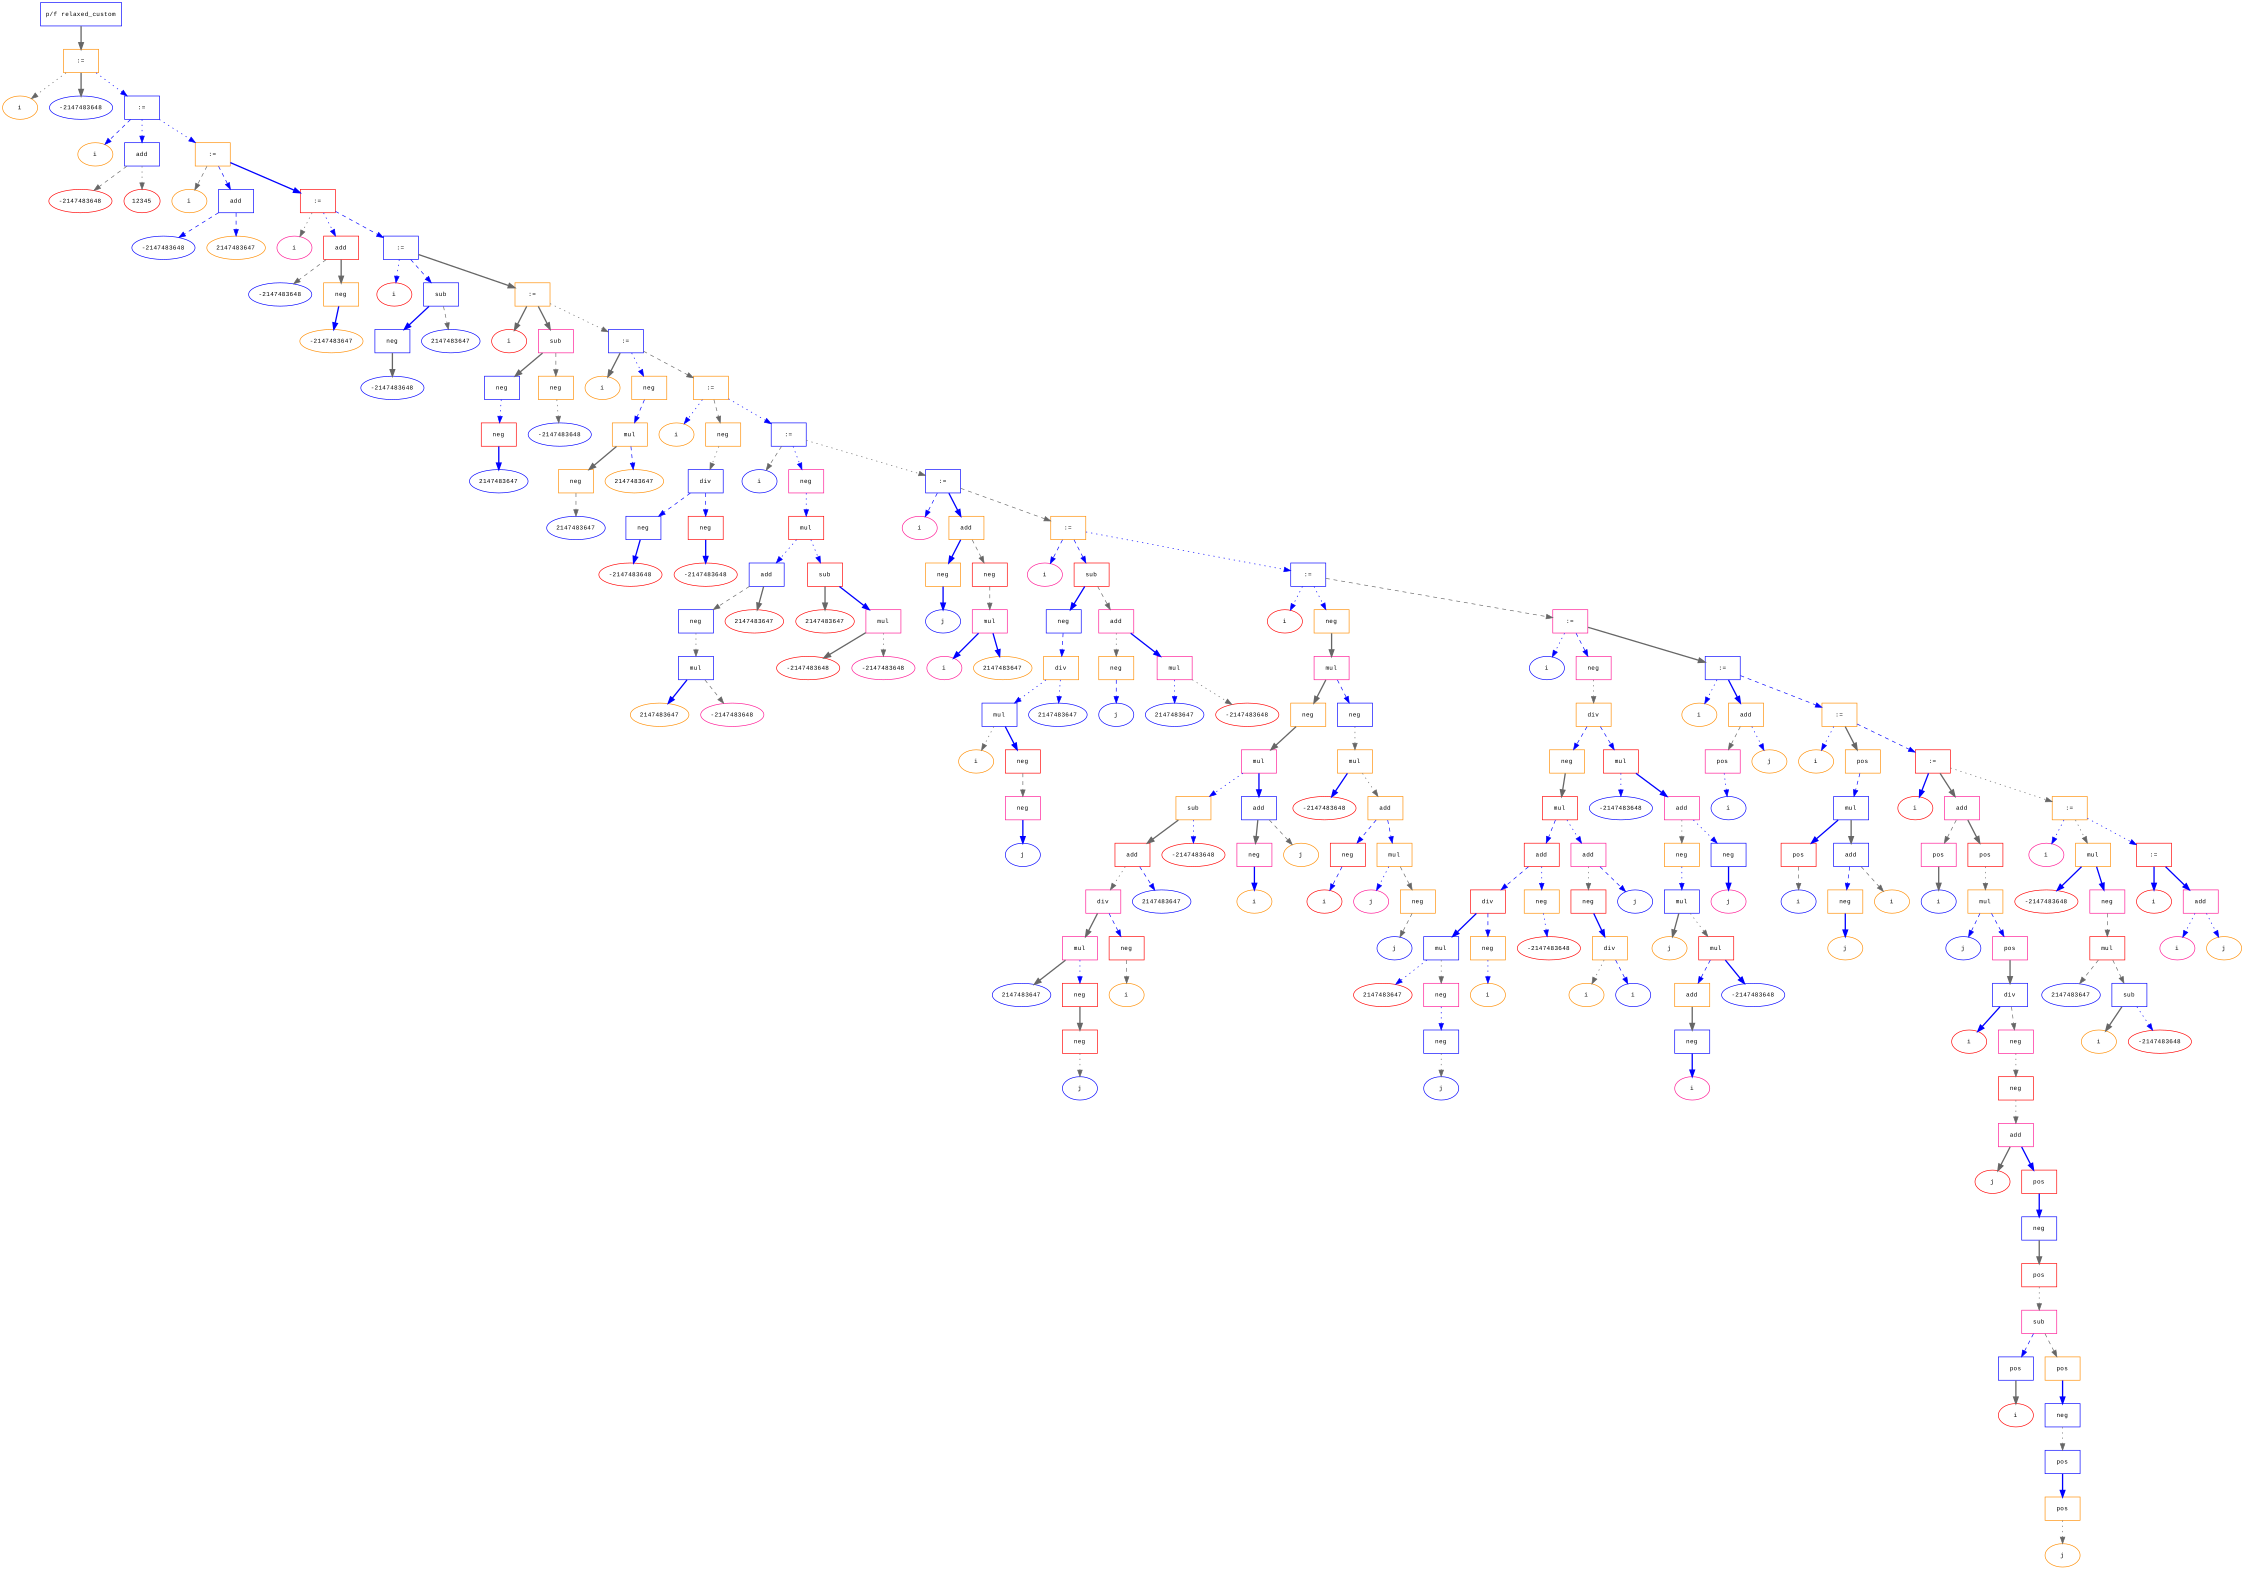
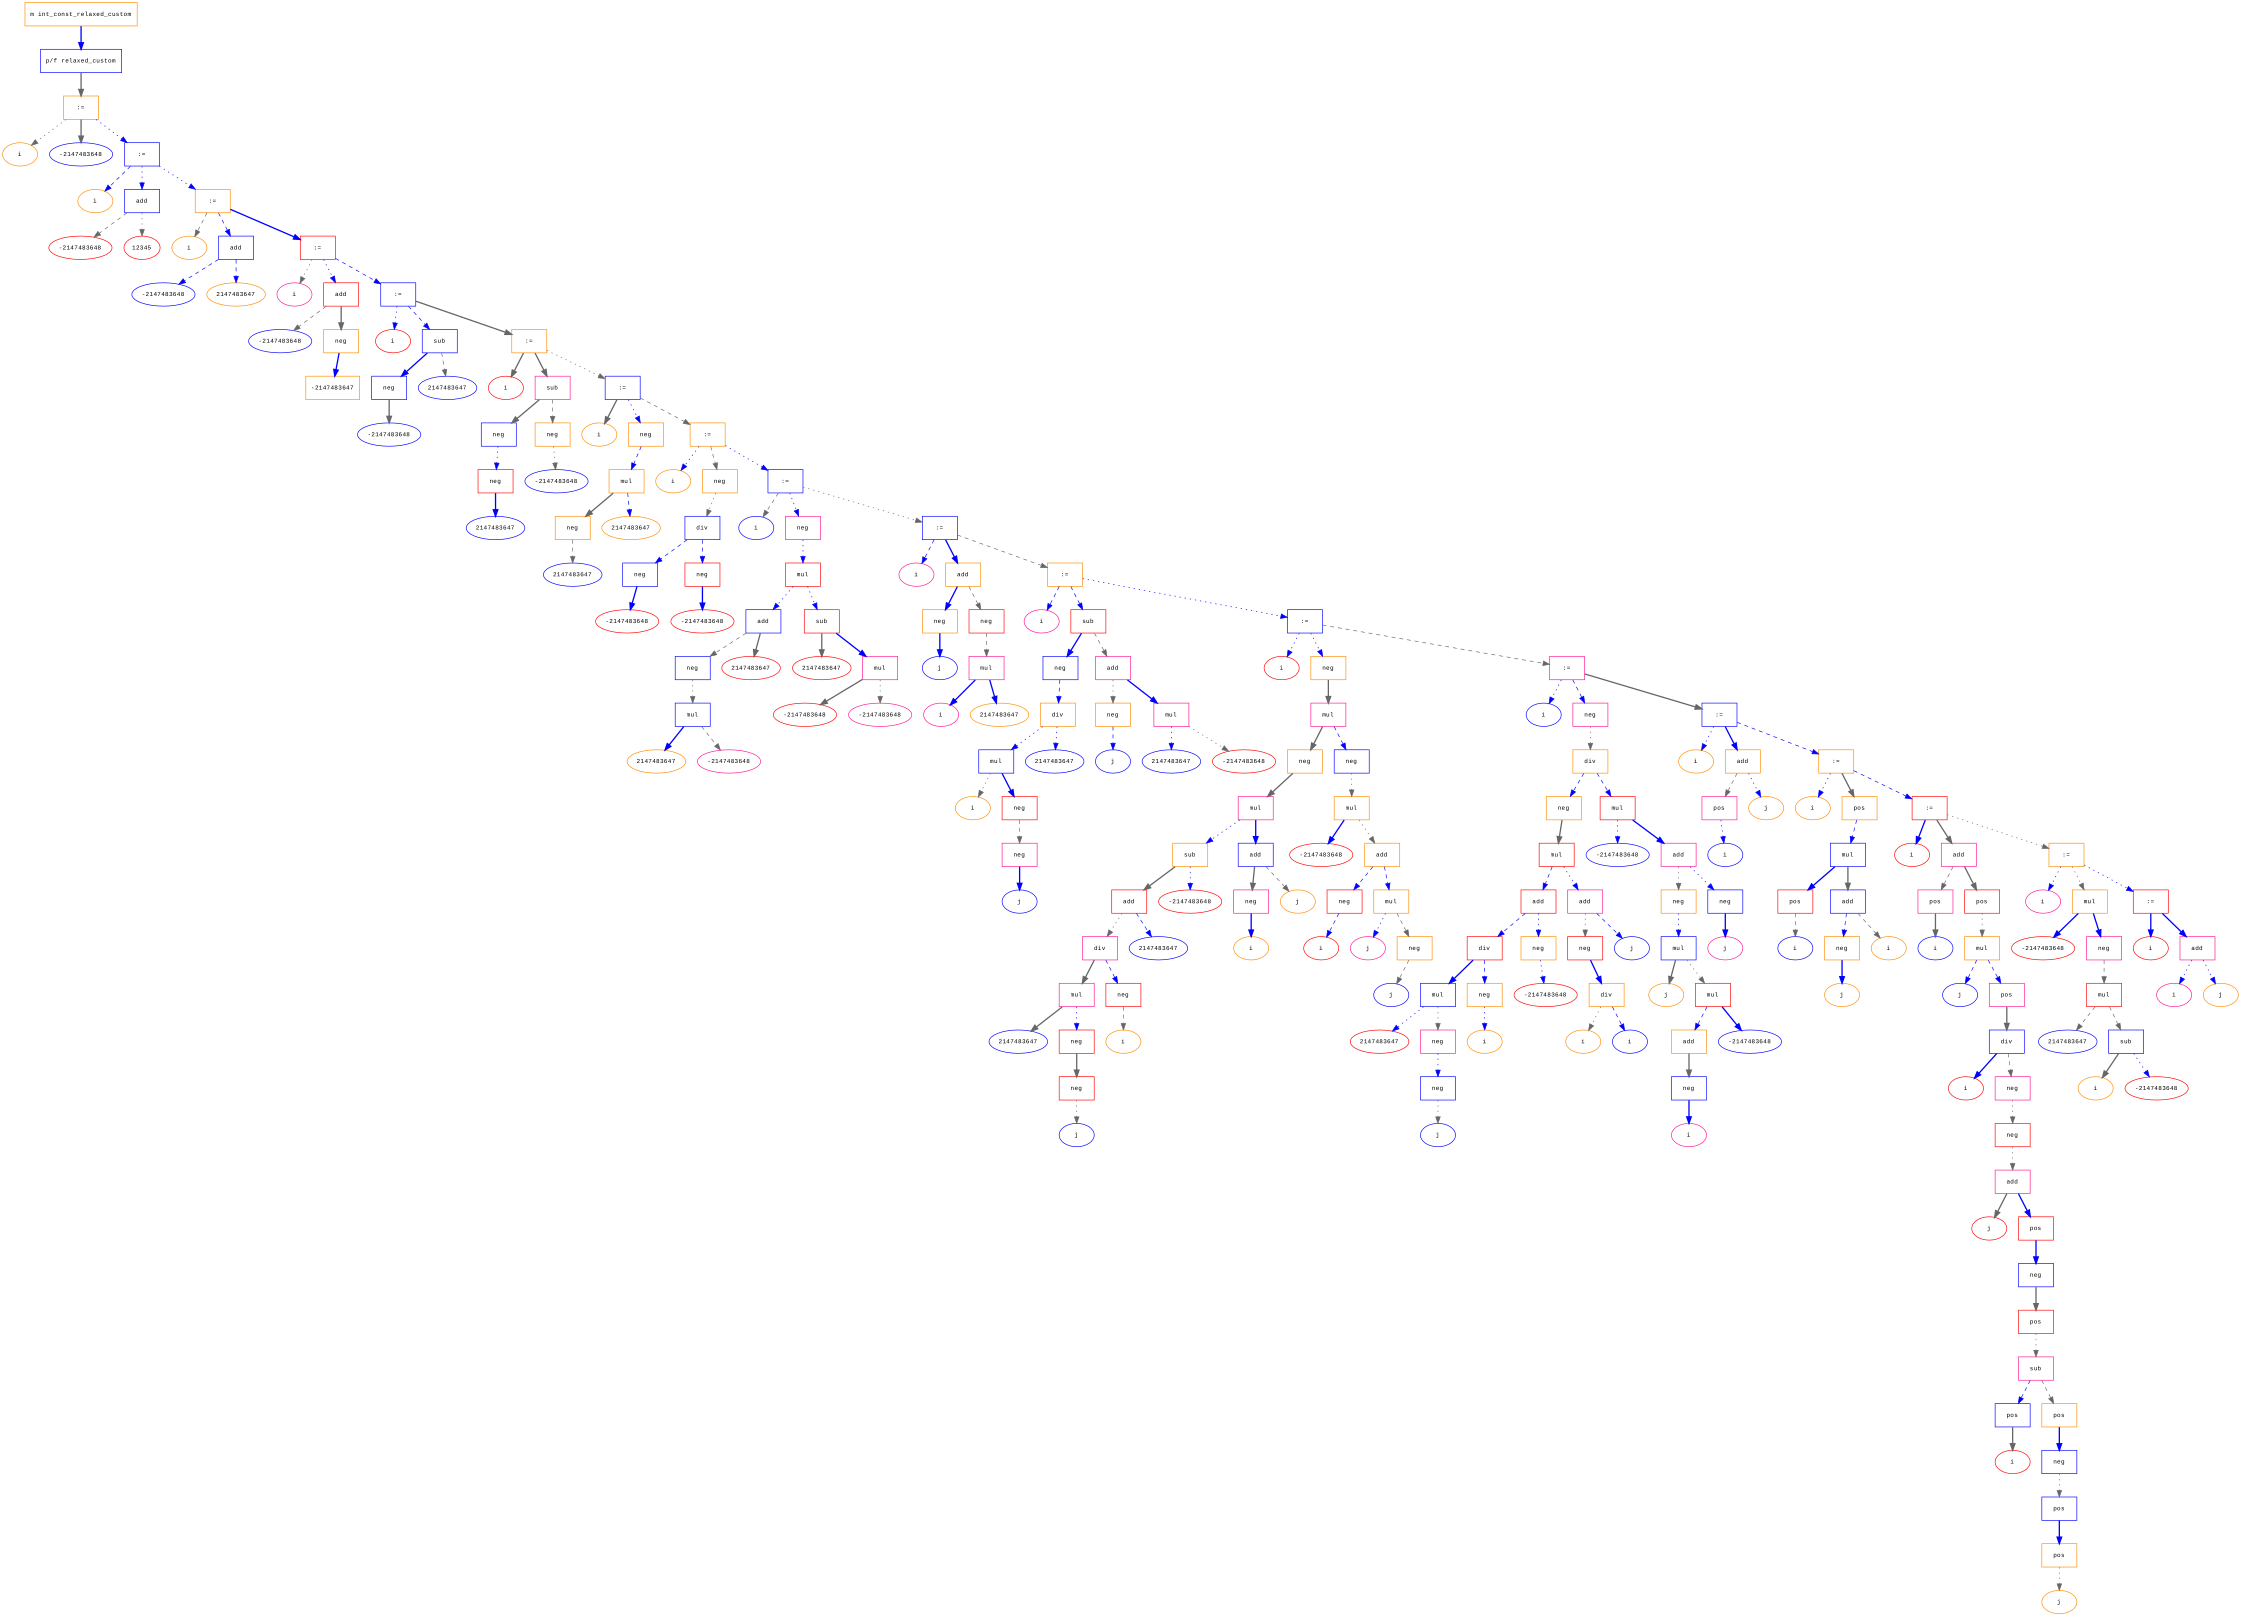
node "m int_const_relaxed_custom": added
node "-2147483647": shape ellipse -> box
